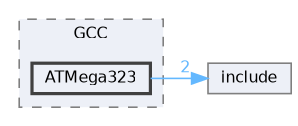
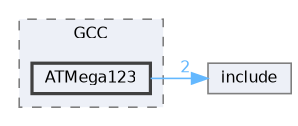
node "ATMega323": label "ATMega323" -> "ATMega123"
